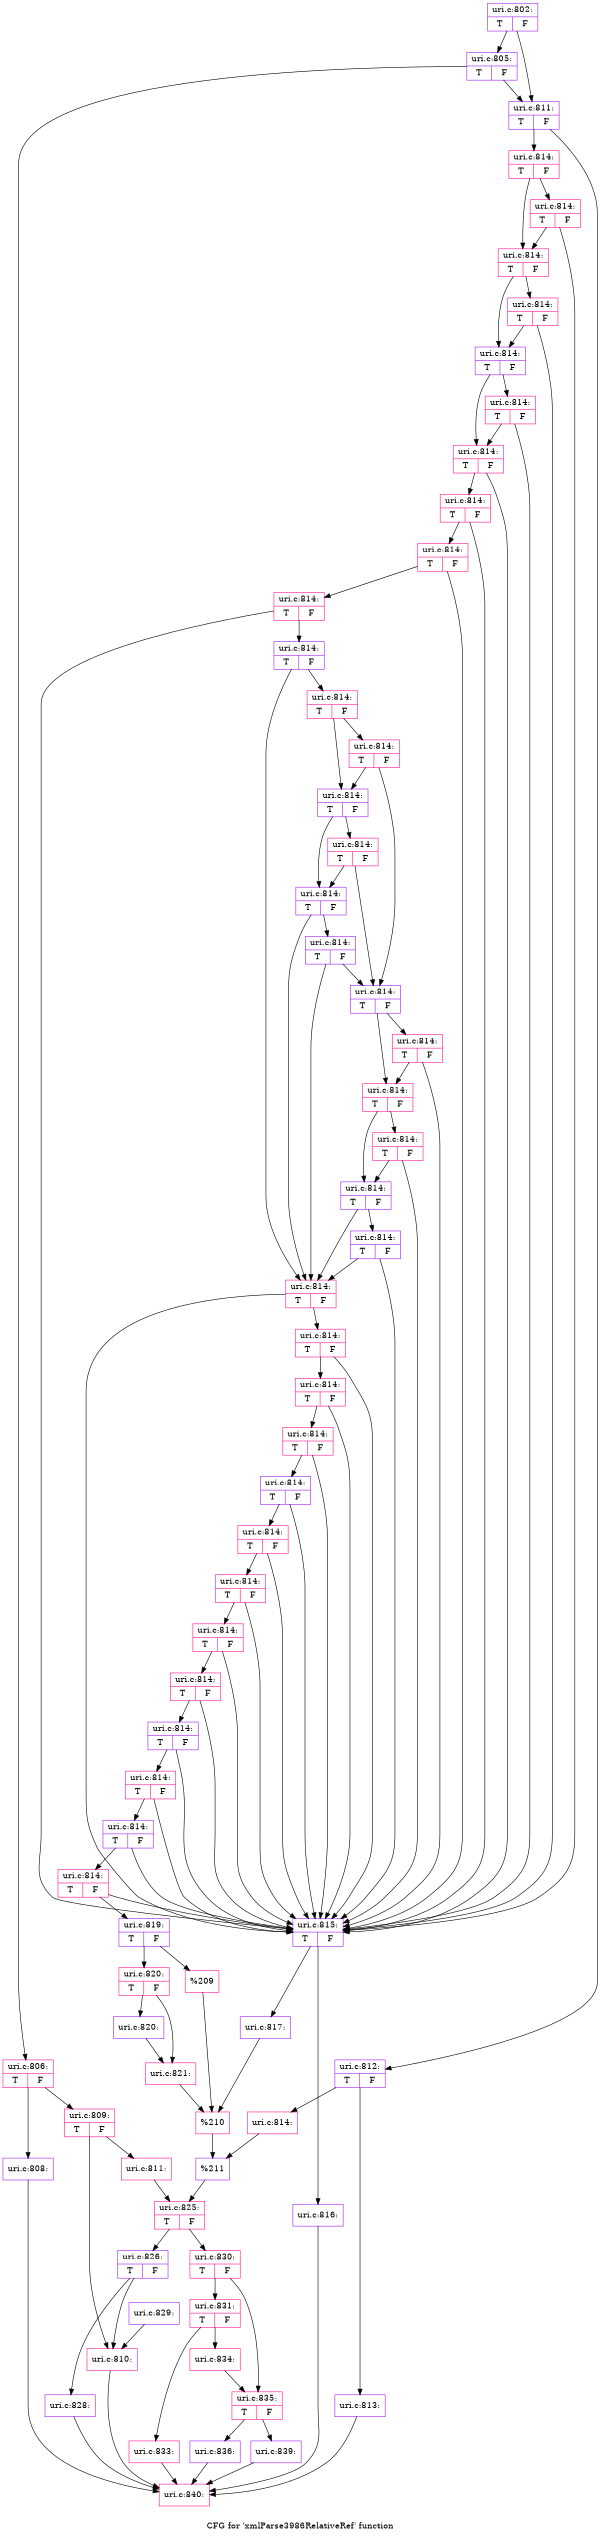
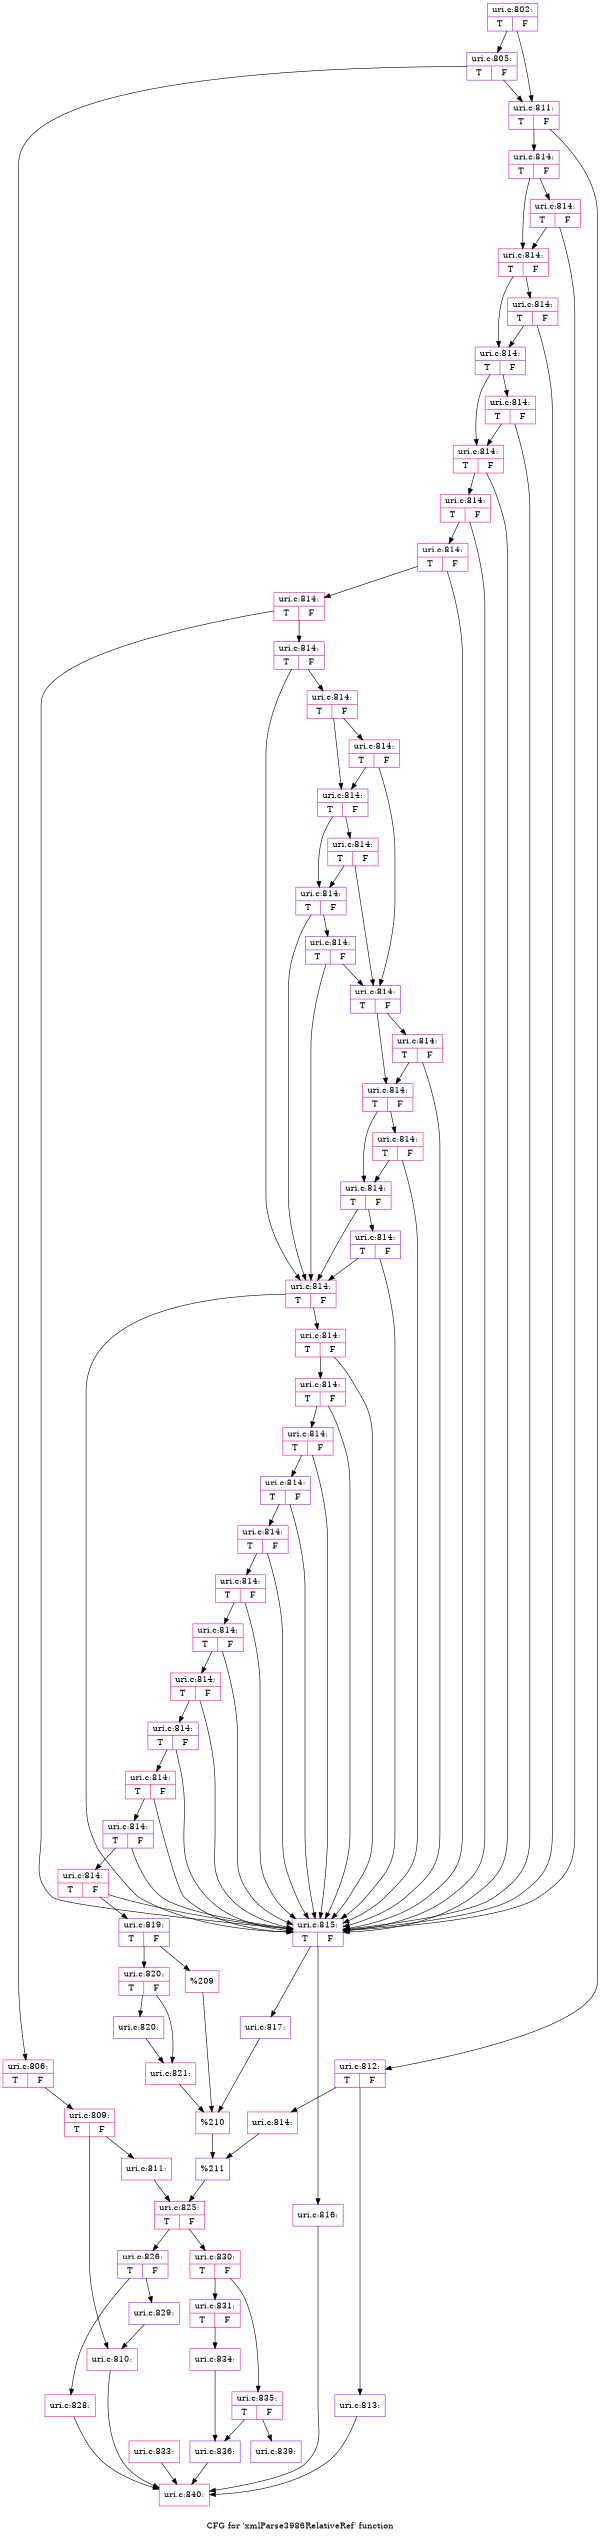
node "uri.c:808:": removed
edge "uri.c:826:" -> "uri.c:810:": now "uri.c:826:" -> "uri.c:829:"
edge "uri.c:831:" -> "uri.c:833:": removed
edge "uri.c:834:" -> "uri.c:835:": now "uri.c:834:" -> "uri.c:836:"
node "uri.c:828:": color purple -> deeppink
edge "uri.c:839:" -> "uri.c:840:": removed
